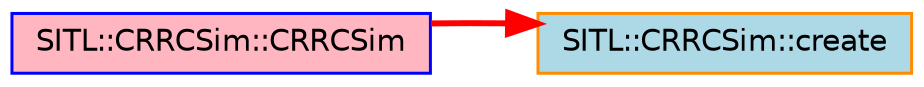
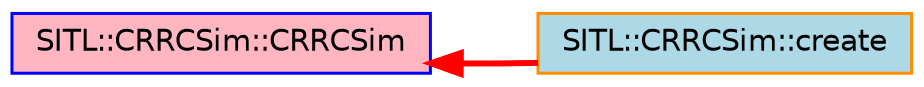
edge "SITL::CRRCSim::CRRCSim" -> "SITL::CRRCSim::create": reversed
